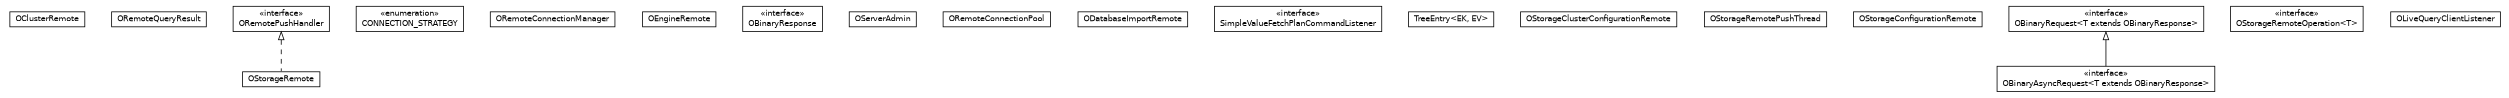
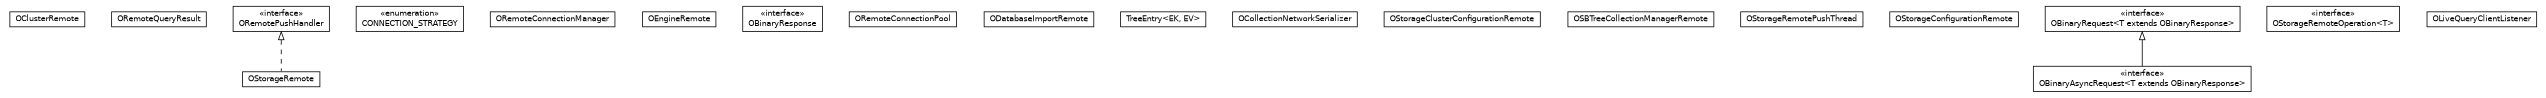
node "OServerAdmin": removed
node "OCollectionNetworkSerializer": added
node "SimpleValueFetchPlanCommandListener": removed
node "OSBTreeCollectionManagerRemote": added
